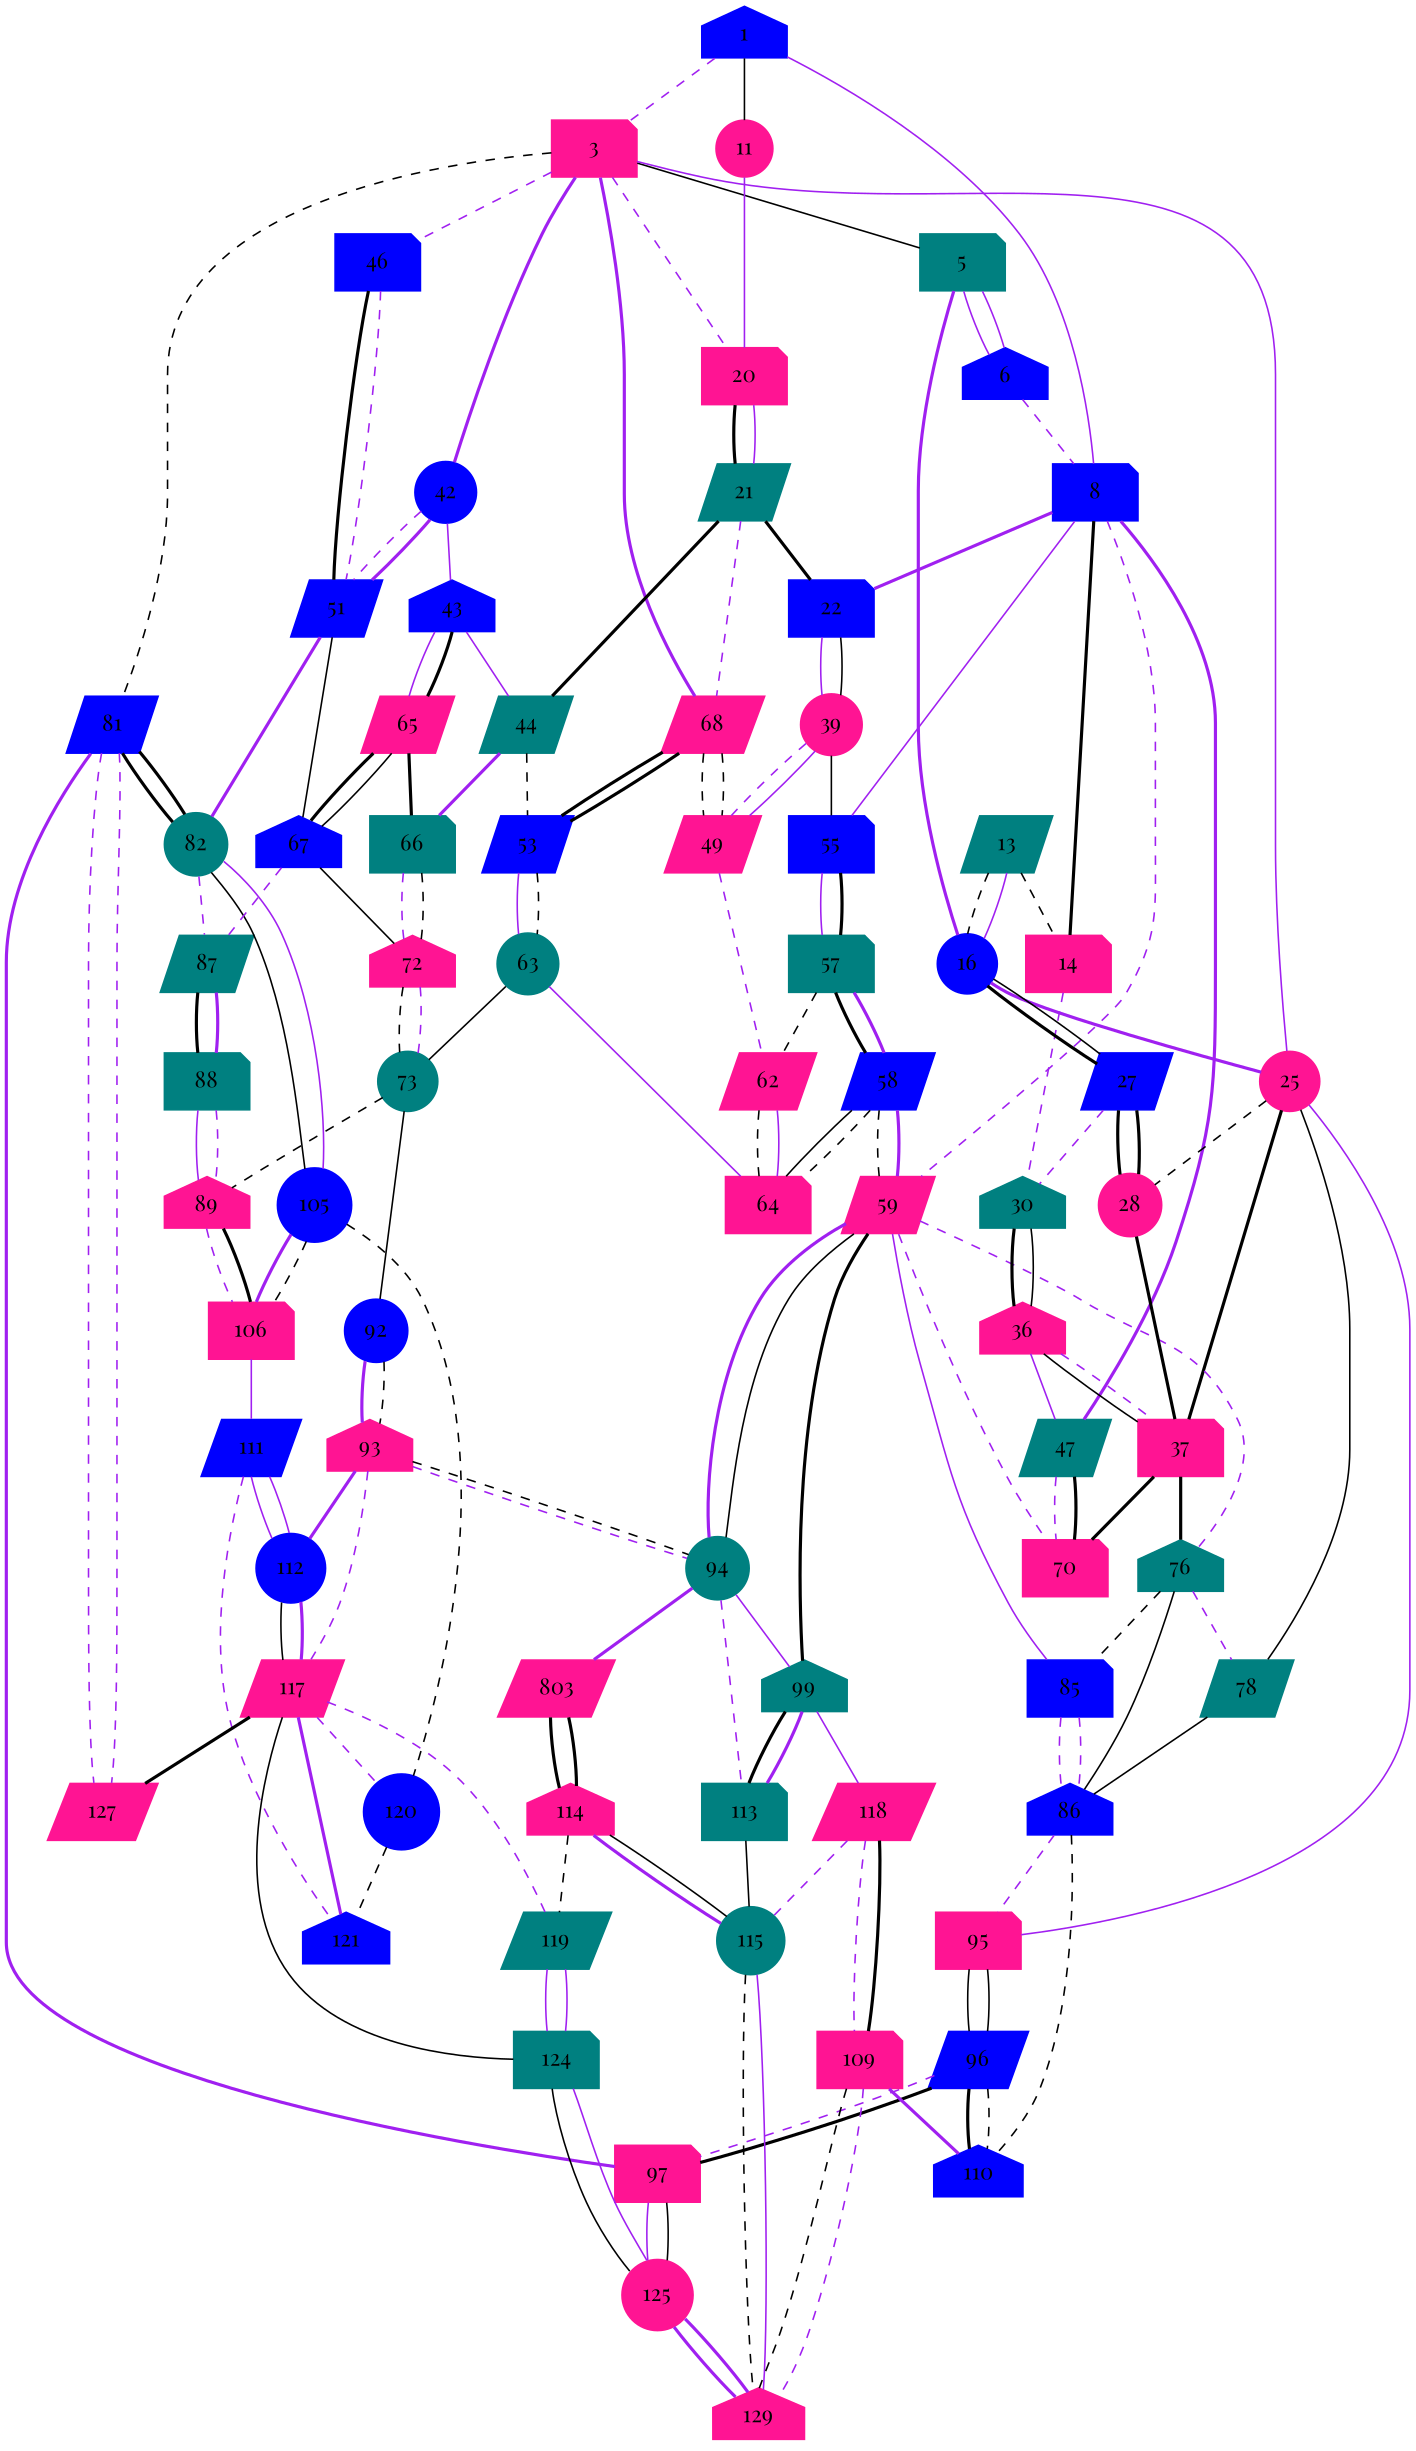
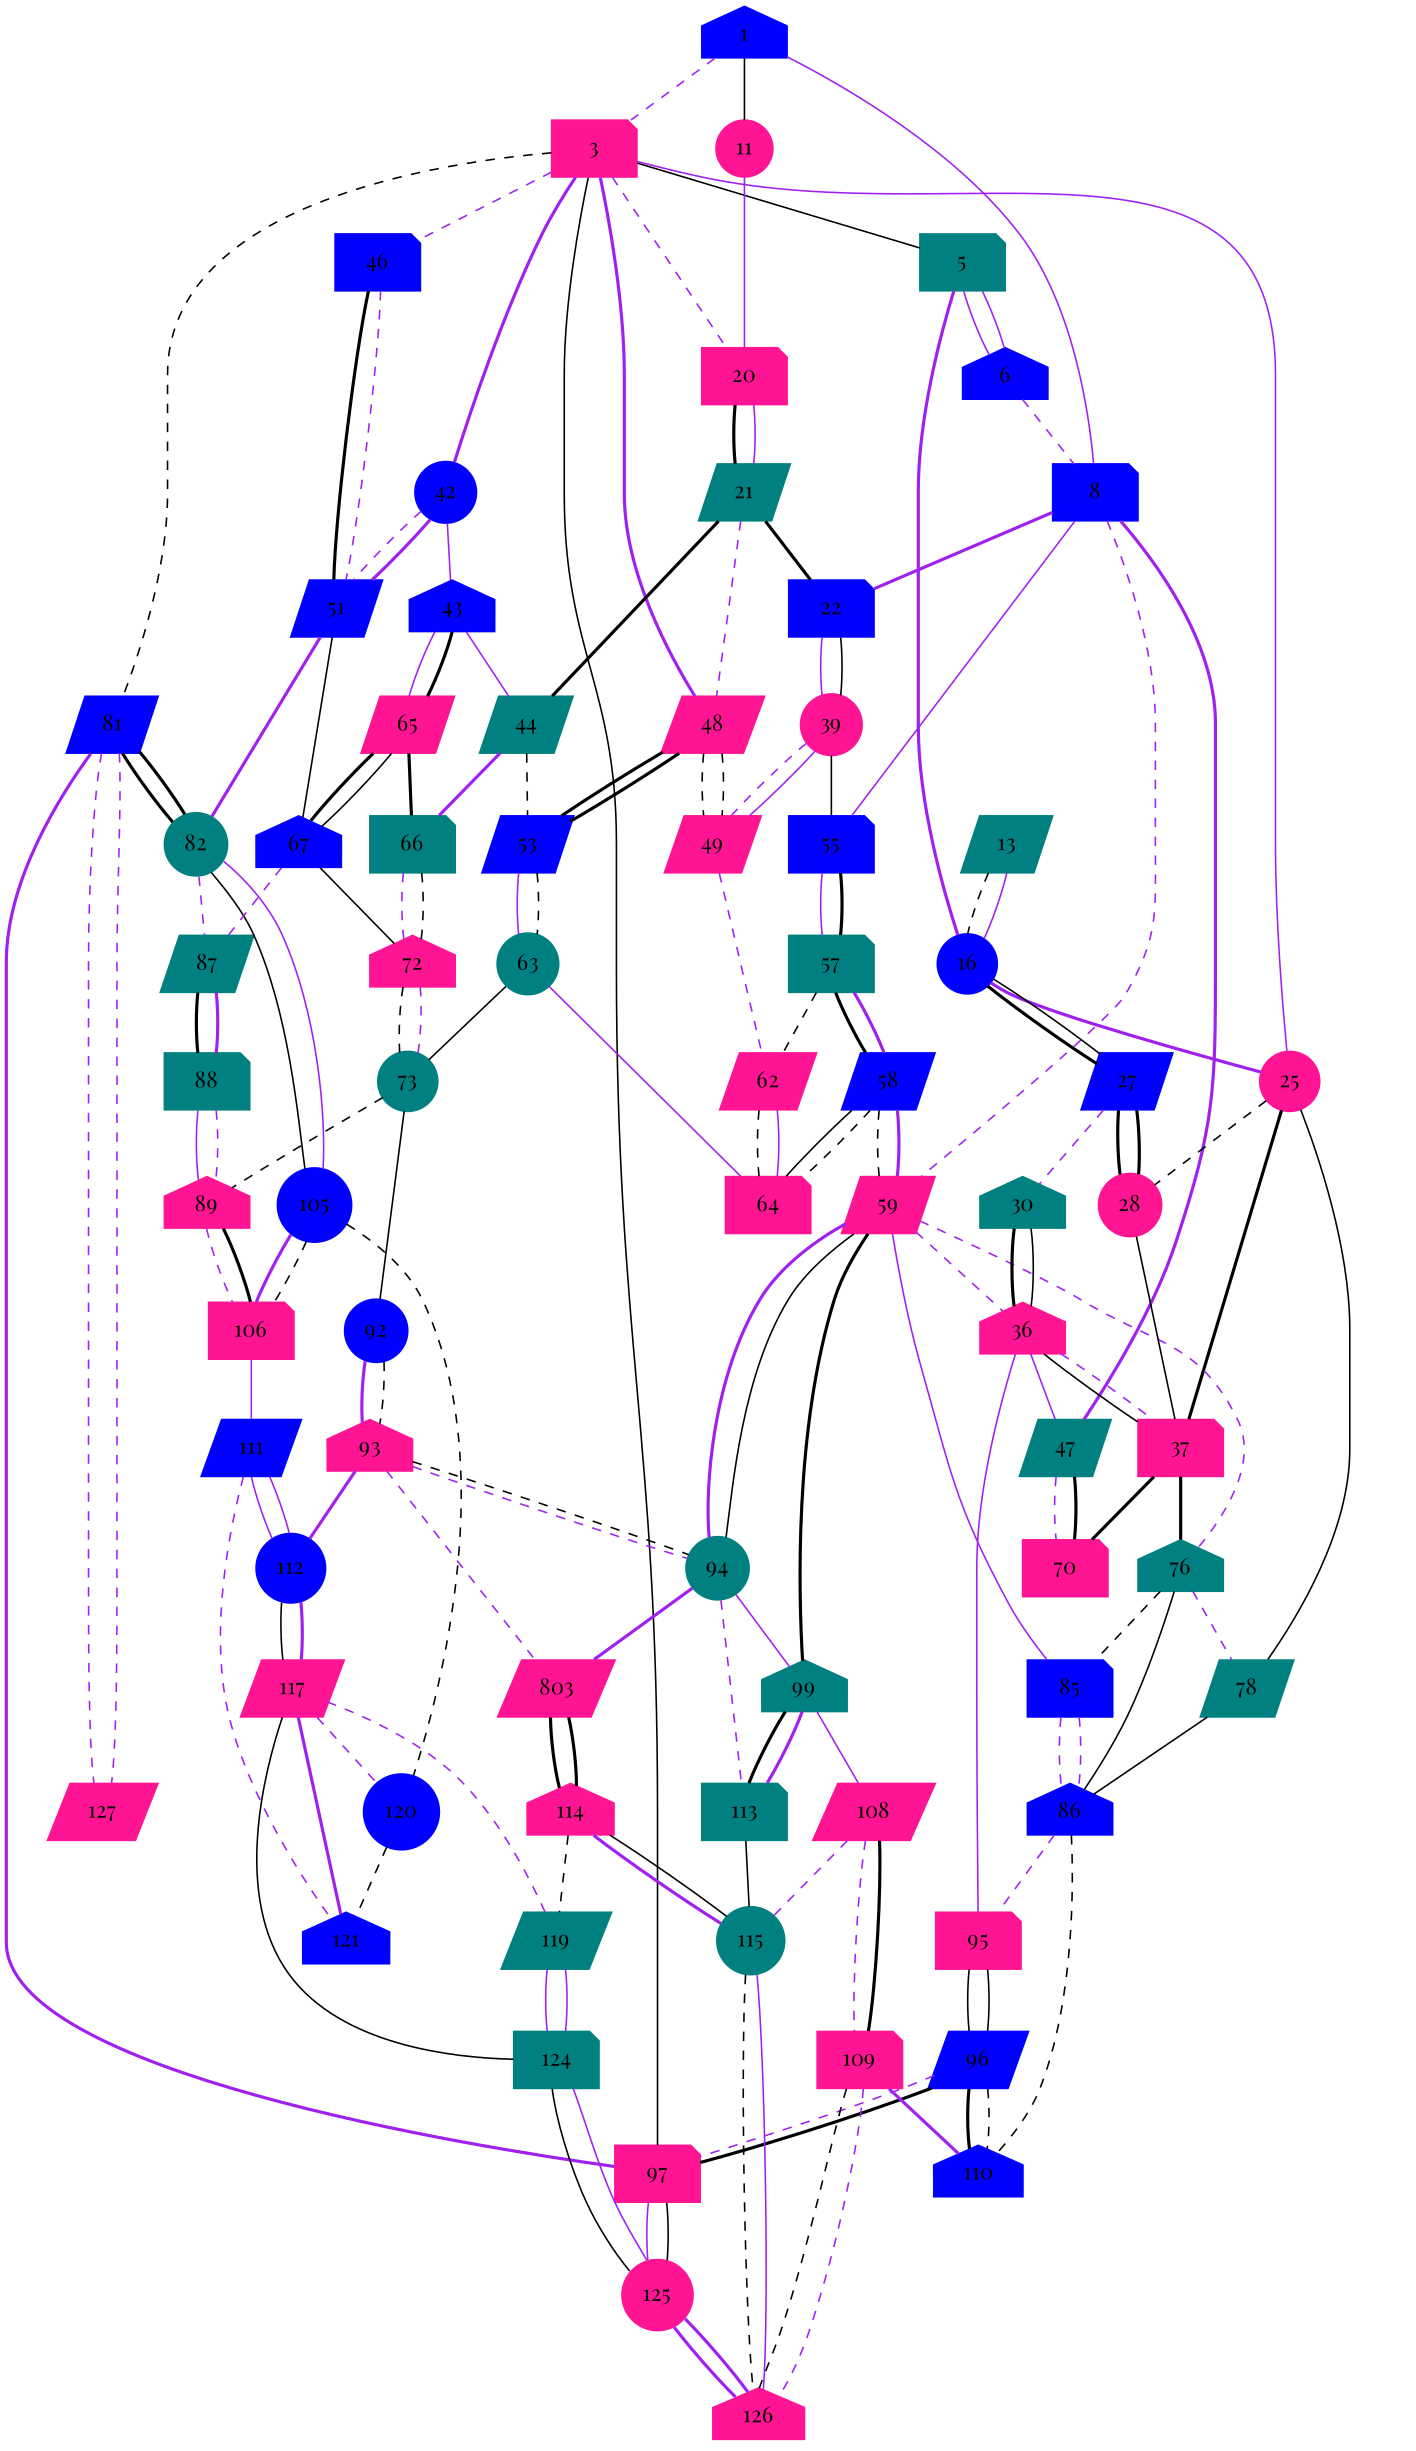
node "68": label "68" -> "48"
node "14": removed
edge "3" -- "97": added
edge "28" -- "37": style bold -> solid
edge "59" -- "70": now "59" -- "36"
edge "93" -- "117": now "93" -- "803"
edge "25" -- "95": now "36" -- "95"
edge "117" -- "127": removed
node "118": label "118" -> "108"
node "129": label "129" -> "126"
